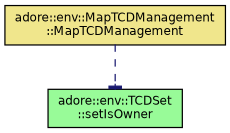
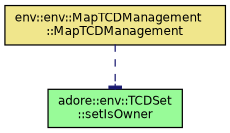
node "adore::env::MapTCDManagement ::MapTCDManagement": label "adore::env::MapTCDManagement ::MapTCDManagement" -> "env::env::MapTCDManagement ::MapTCDManagement"
